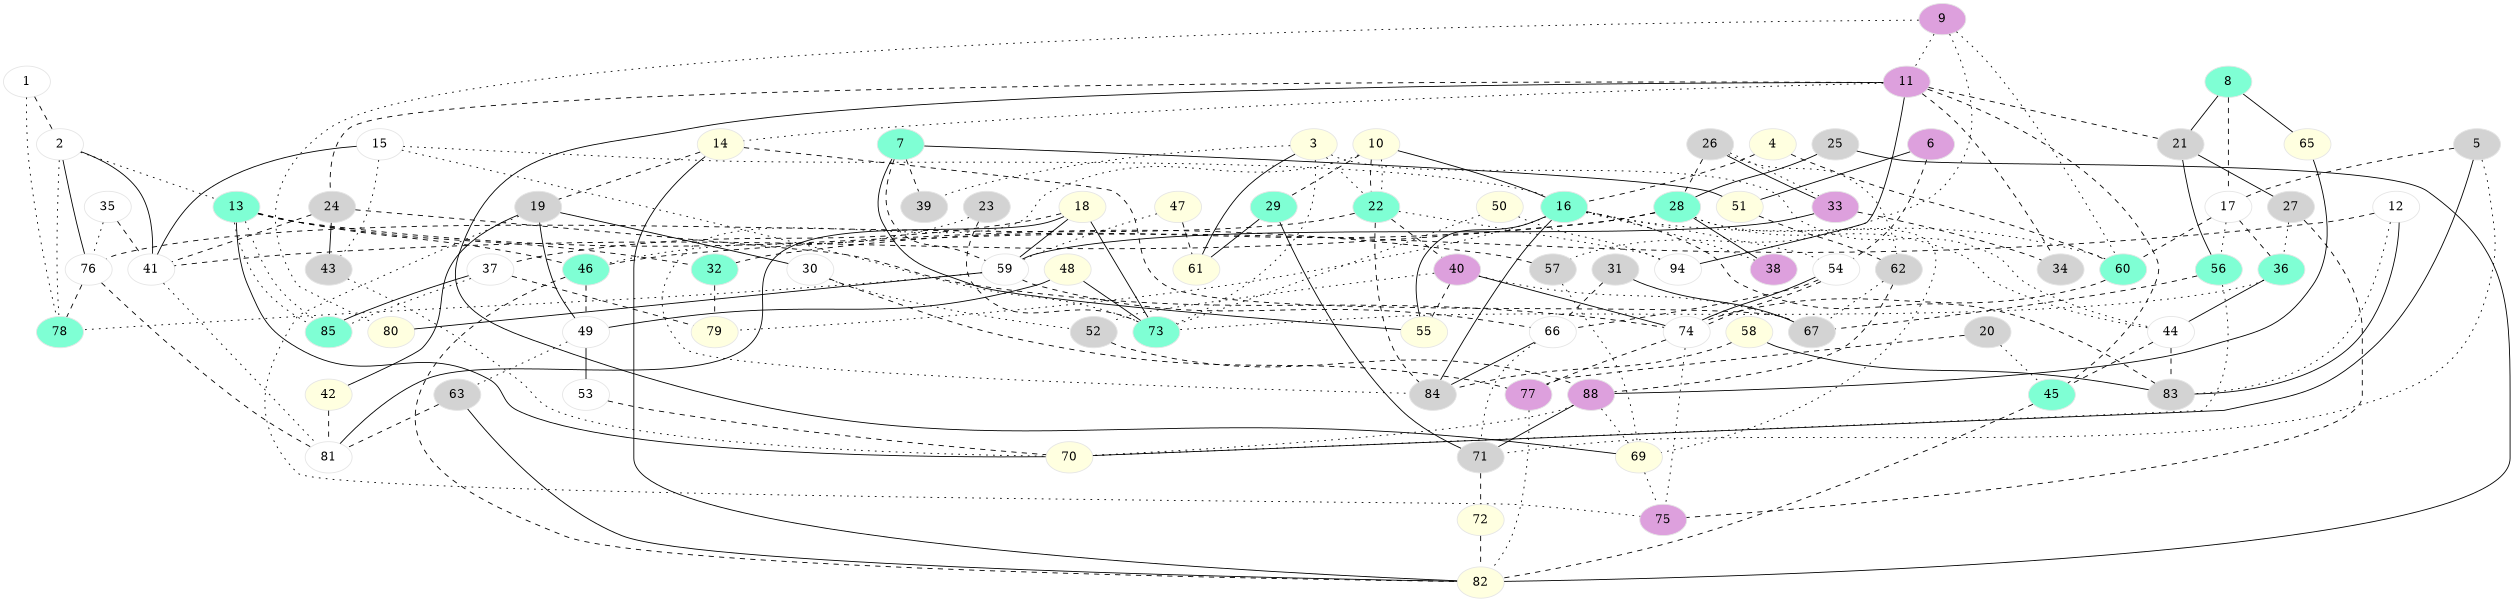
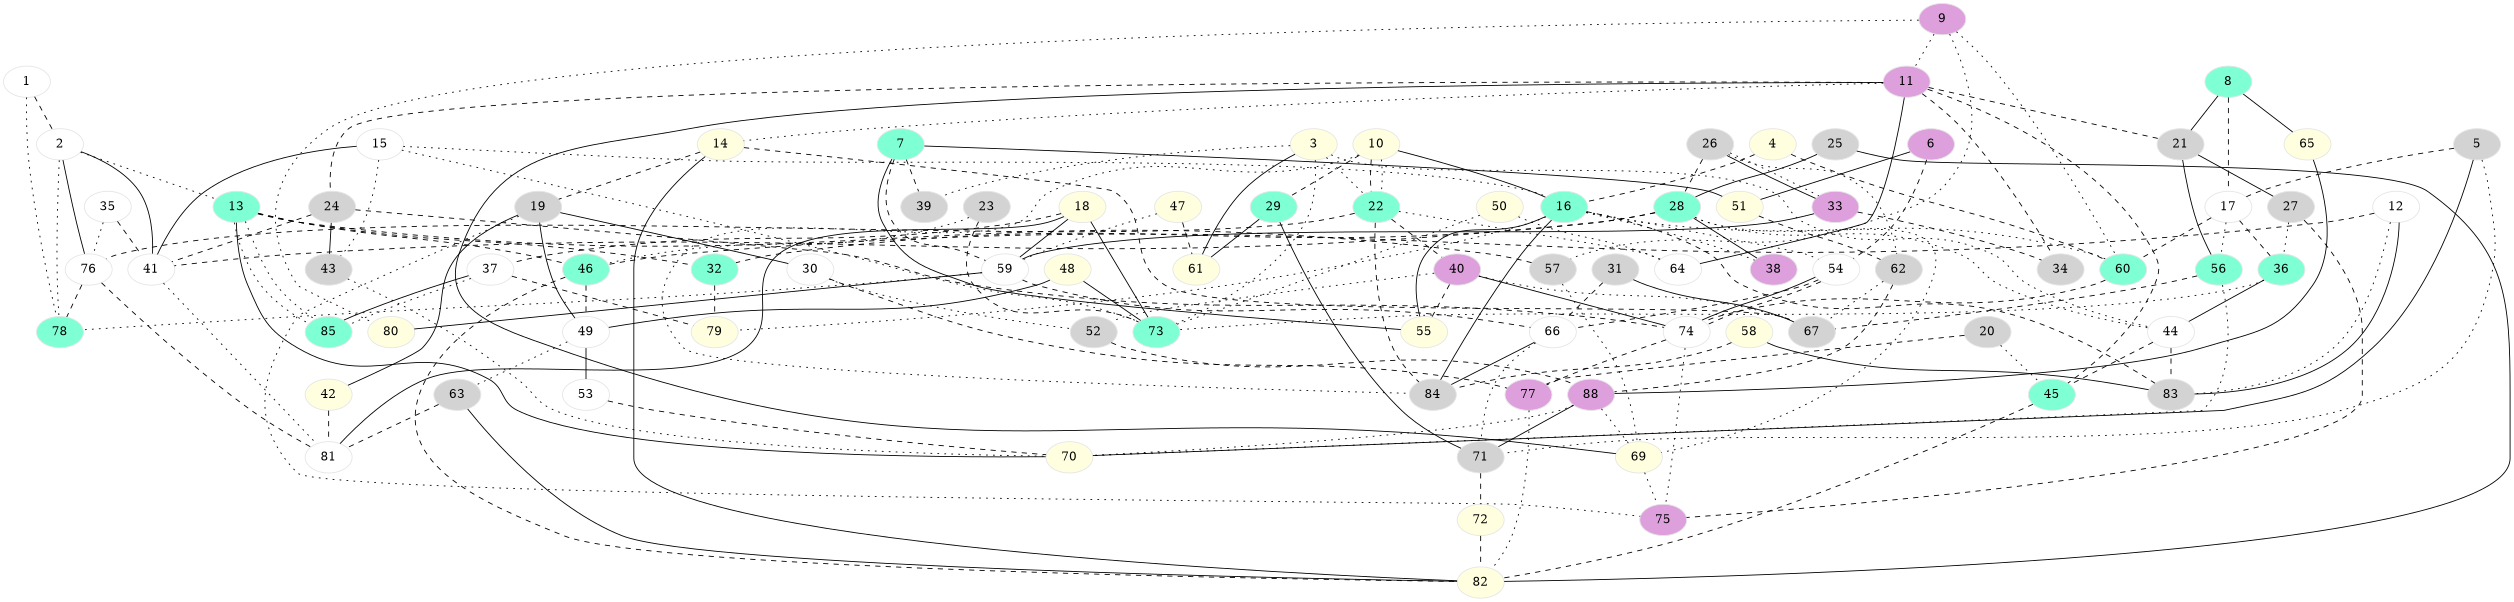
node "94": label "94" -> "64"
